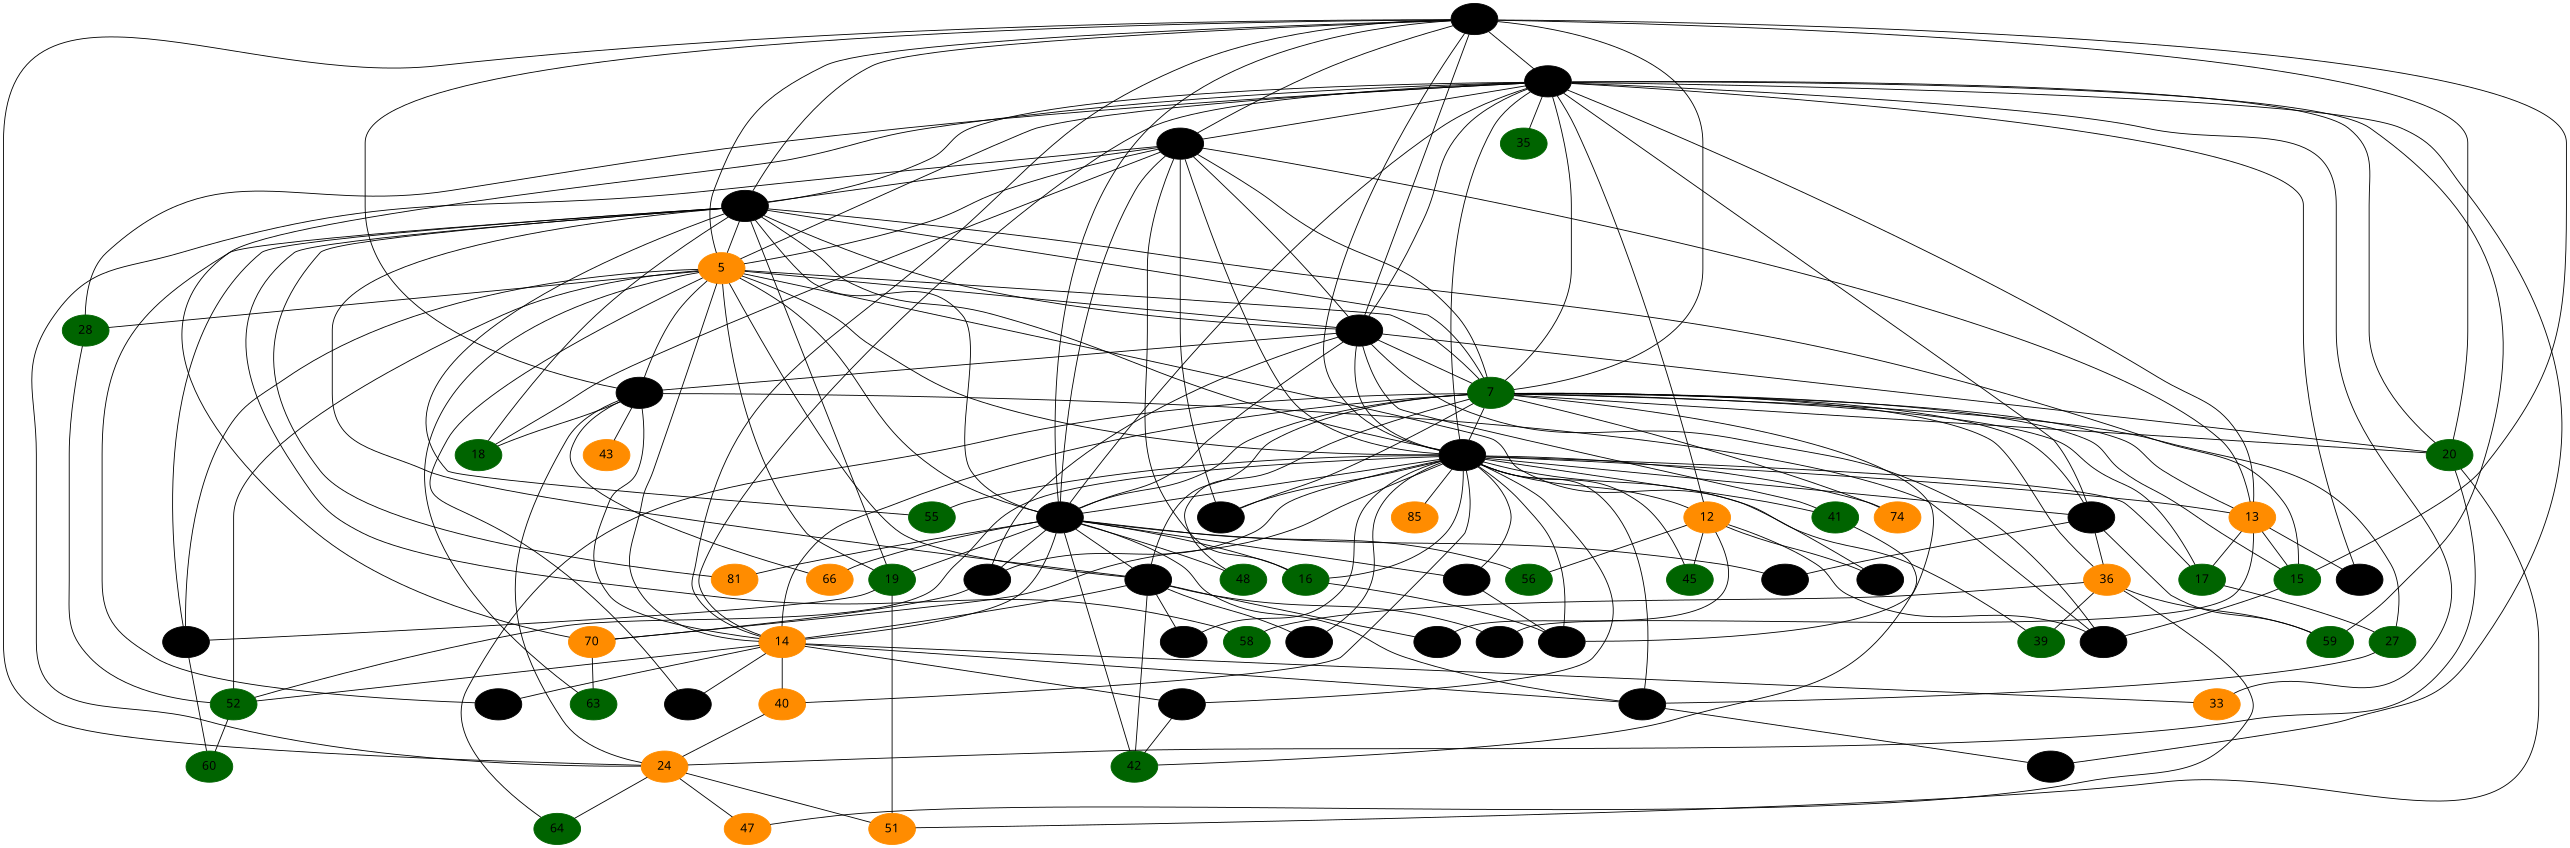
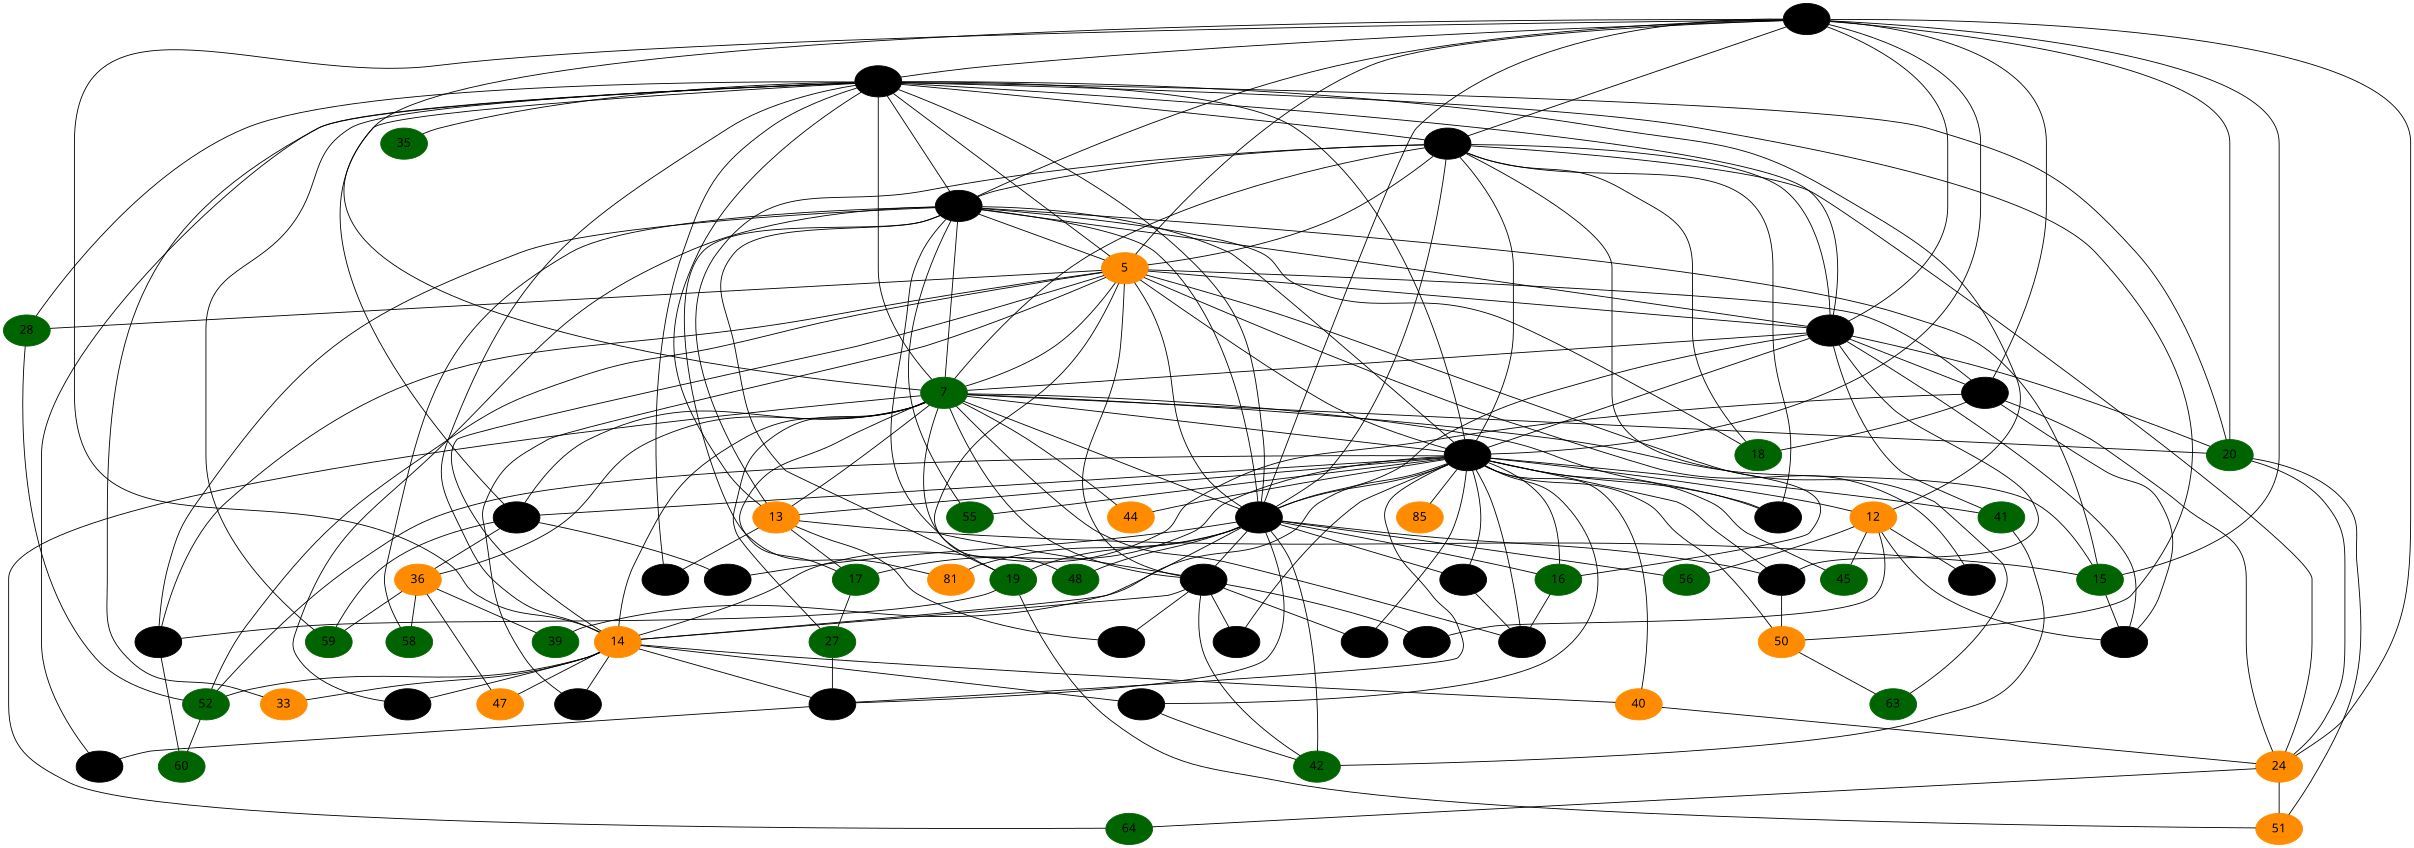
node "43": removed
node "74": label "74" -> "44"
node "66": removed
node "70": label "70" -> "50"
edge "24" -- "47": now "14" -- "47"
